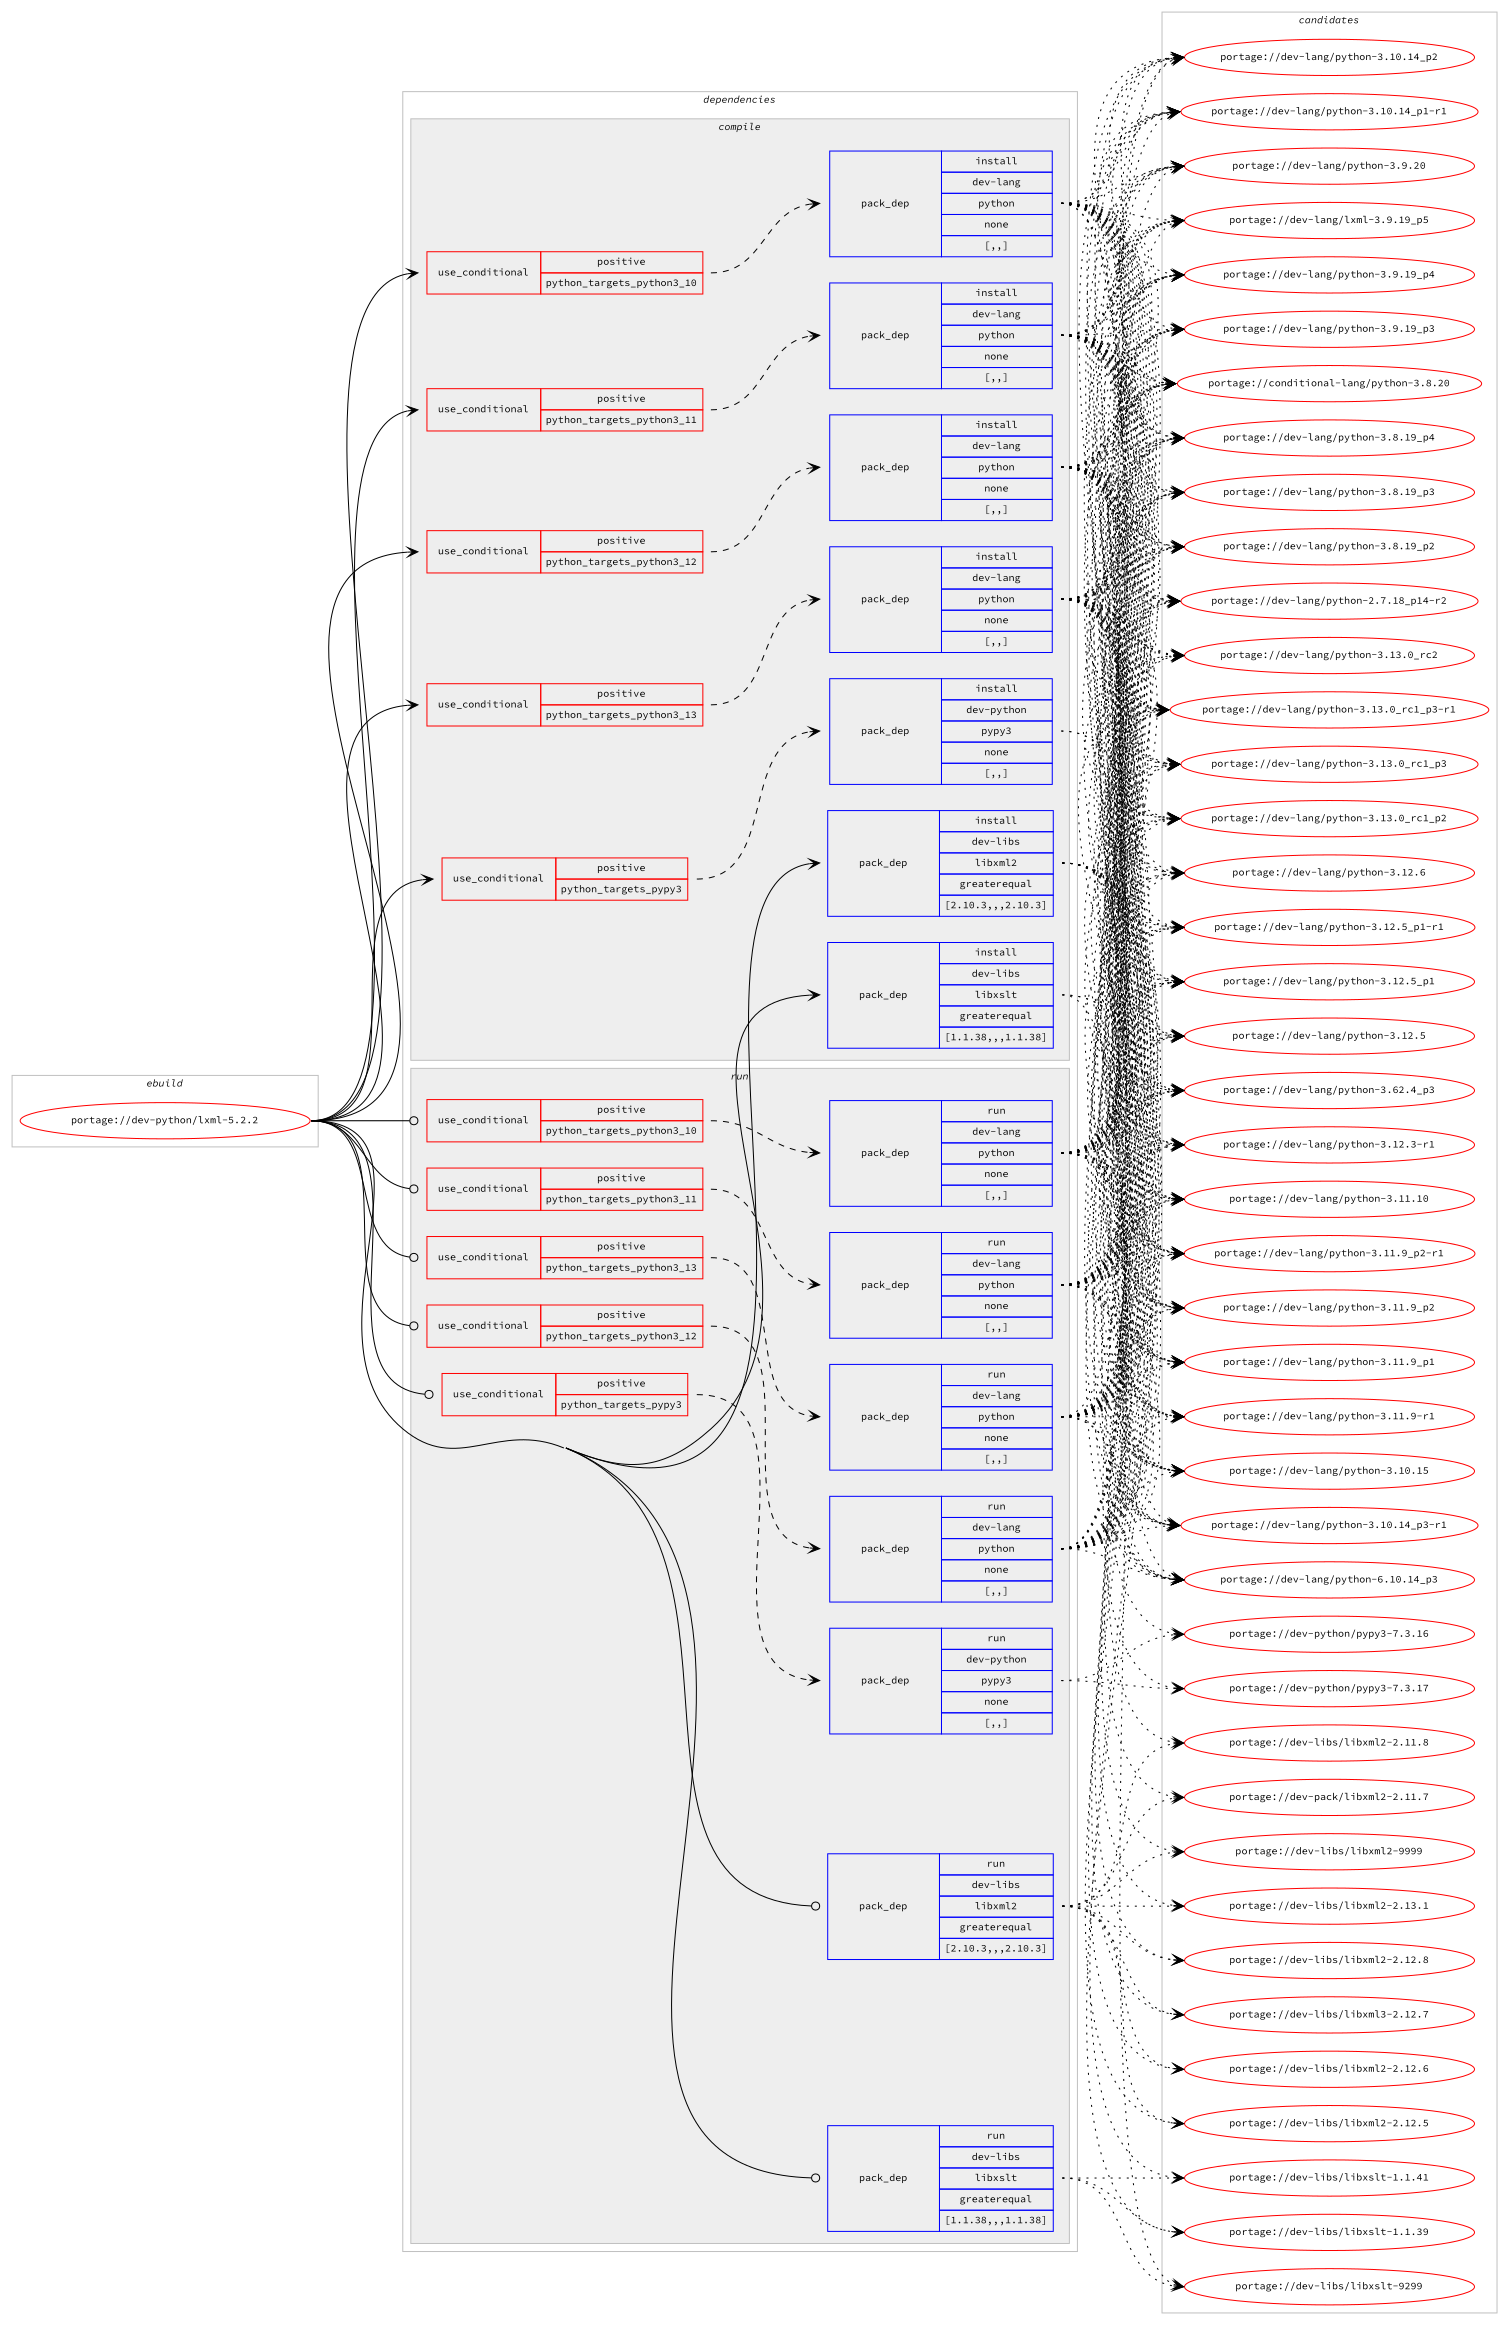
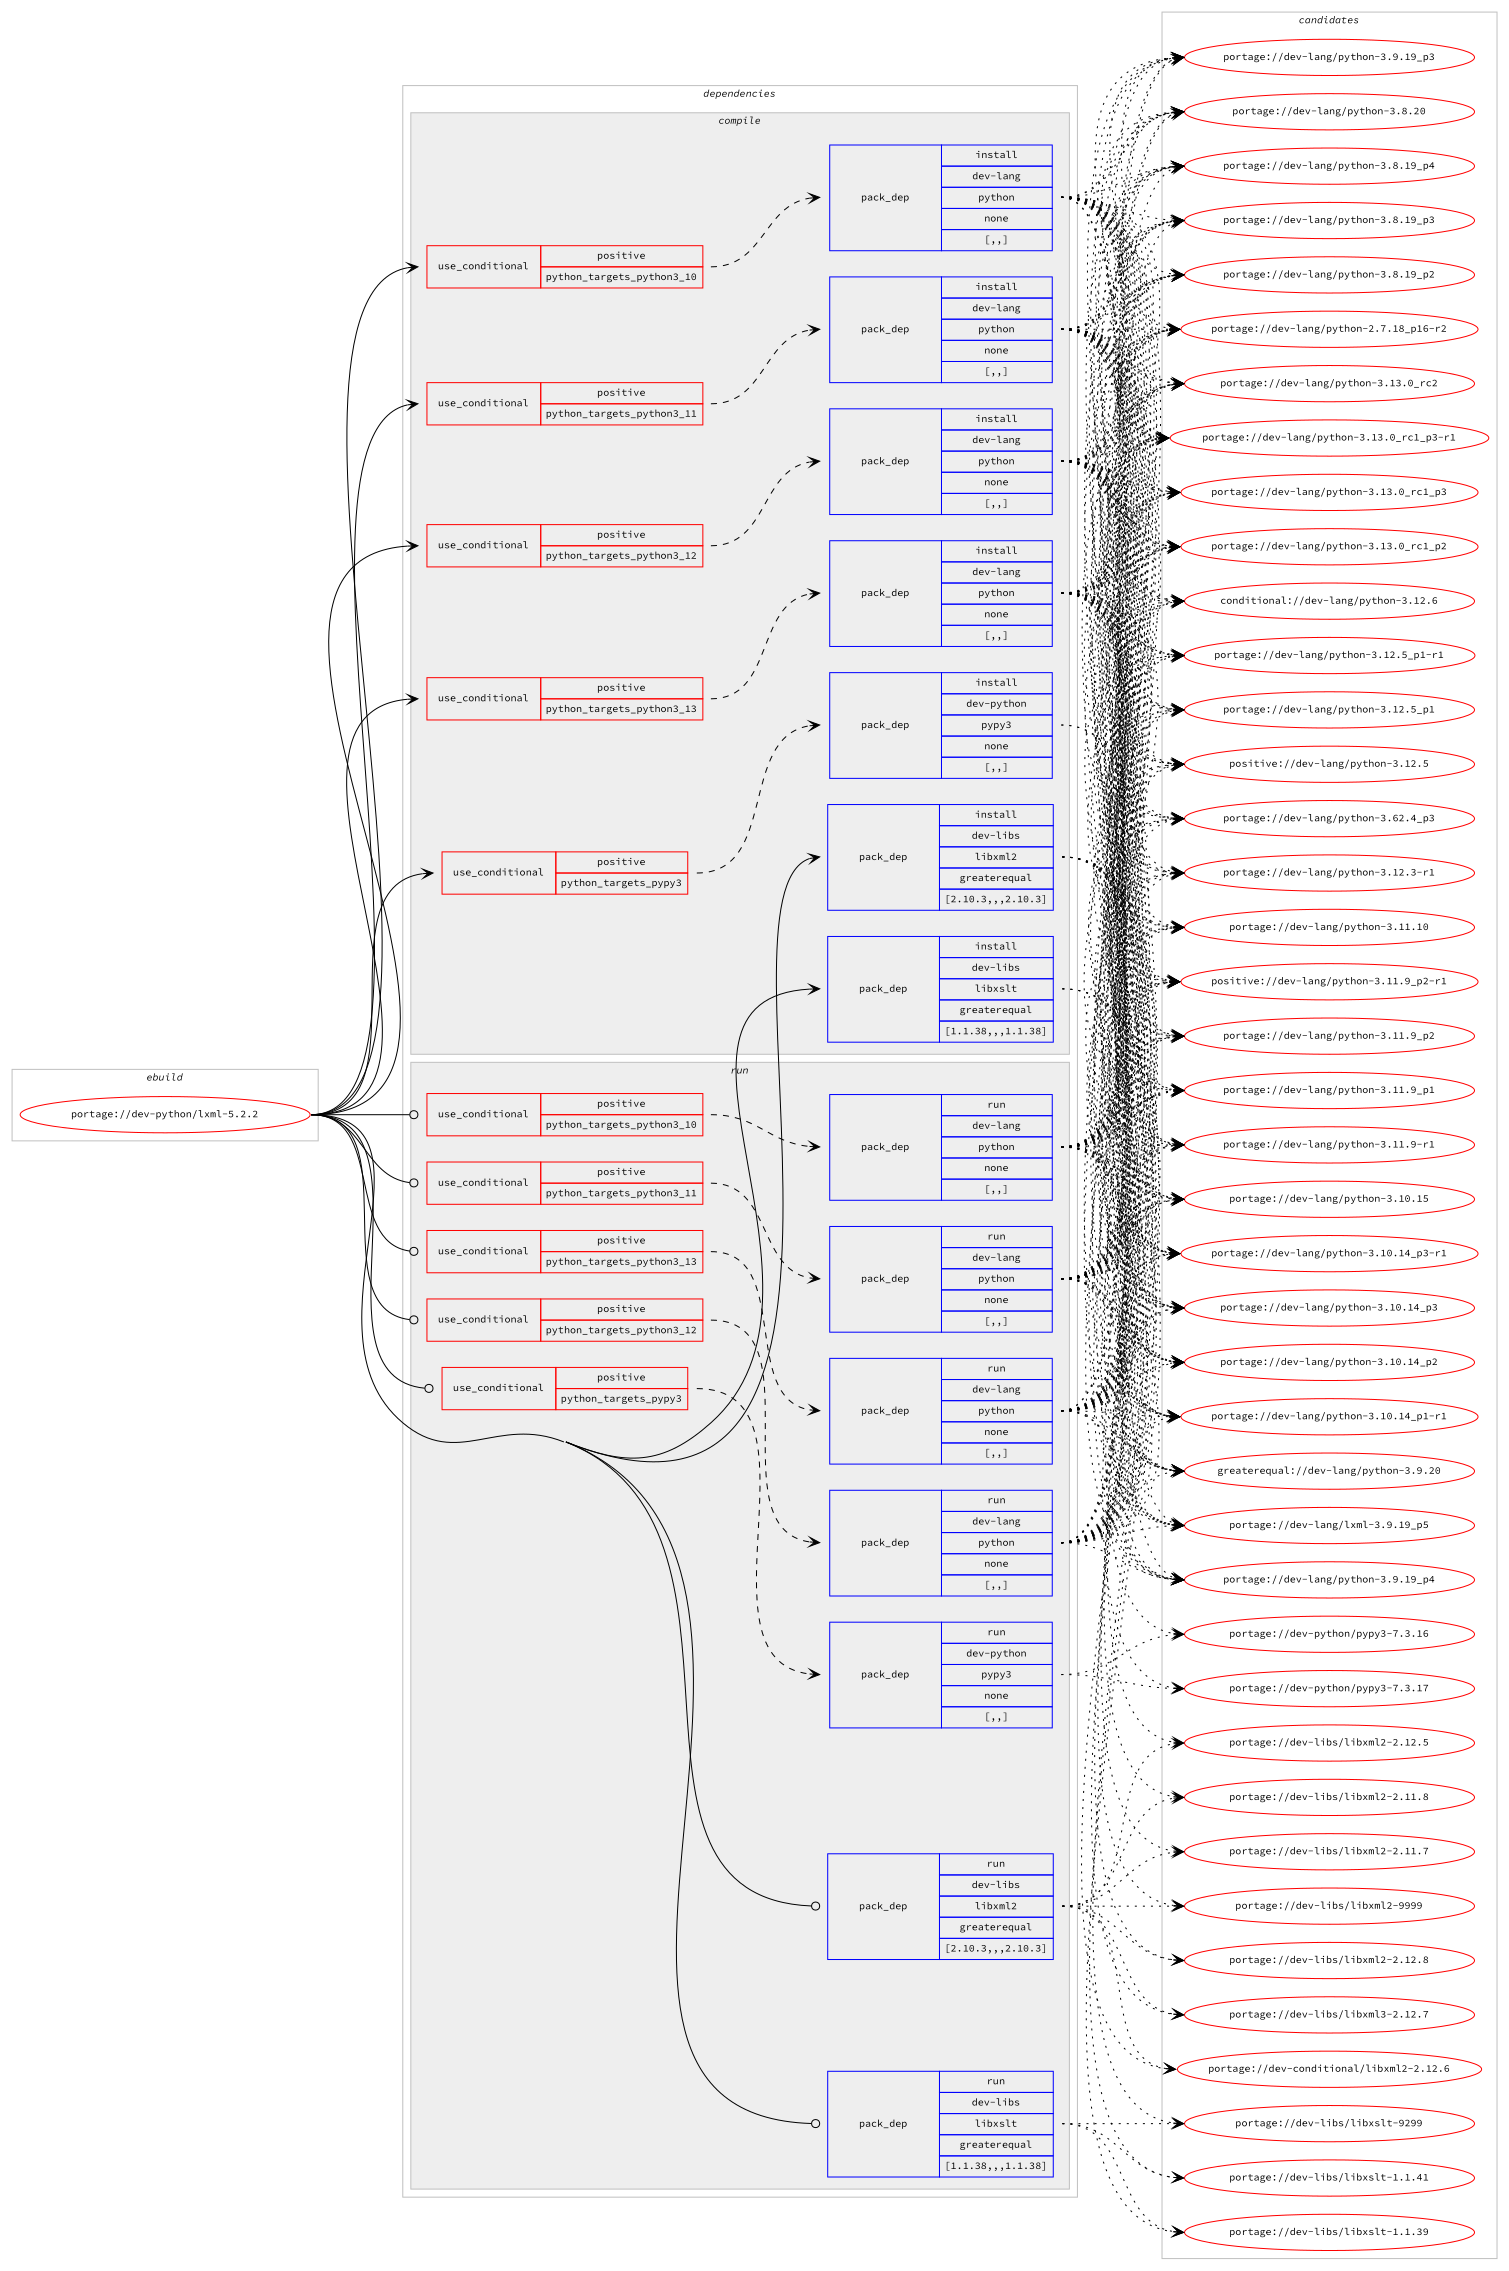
node "portage://dev-lang/python-3.9.20": label "portage://dev-lang/python-3.9.20" -> "greaterequal://dev-lang/python-3.9.20"
node "portage://conditional-lang/python-3.8.20": label "portage://conditional-lang/python-3.8.20" -> "portage://dev-lang/python-3.8.20"
node "portage://dev-lang/python-2.7.18_p14-r2": label "portage://dev-lang/python-2.7.18_p14-r2" -> "portage://dev-lang/python-2.7.18_p16-r2"
node "portage://dev-lang/python-3.12.6": label "portage://dev-lang/python-3.12.6" -> "conditional://dev-lang/python-3.12.6"
node "portage://dev-lang/python-3.12.5": label "portage://dev-lang/python-3.12.5" -> "positive://dev-lang/python-3.12.5"
node "portage://dev-lang/python-3.11.9_p2-r1": label "portage://dev-lang/python-3.11.9_p2-r1" -> "positive://dev-lang/python-3.11.9_p2-r1"
node "portage://dev-lang/python-6.10.14_p3": label "portage://dev-lang/python-6.10.14_p3" -> "portage://dev-lang/python-3.10.14_p3"
node "portage://dev-pack/libxml2-2.11.7": label "portage://dev-pack/libxml2-2.11.7" -> "portage://dev-libs/libxml2-2.11.7"
node "portage://dev-libs/libxml2-2.13.1": removed
node "portage://dev-libs/libxml2-2.12.6": label "portage://dev-libs/libxml2-2.12.6" -> "portage://dev-conditional/libxml2-2.12.6"
